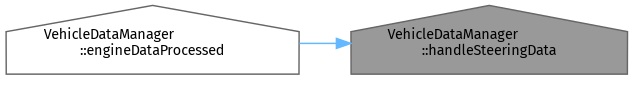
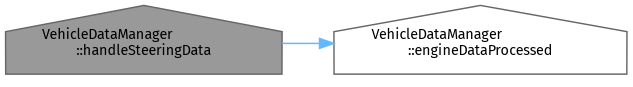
edge "VehicleDataManager ::engineDataProcessed" -> "VehicleDataManager ::handleSteeringData": reversed
